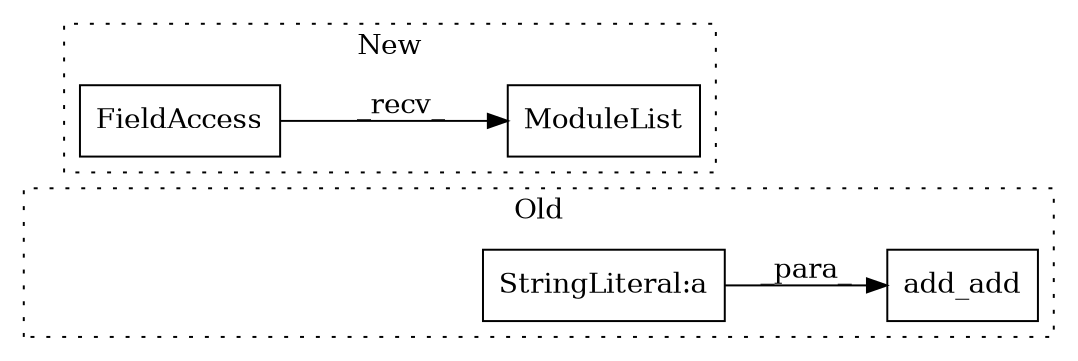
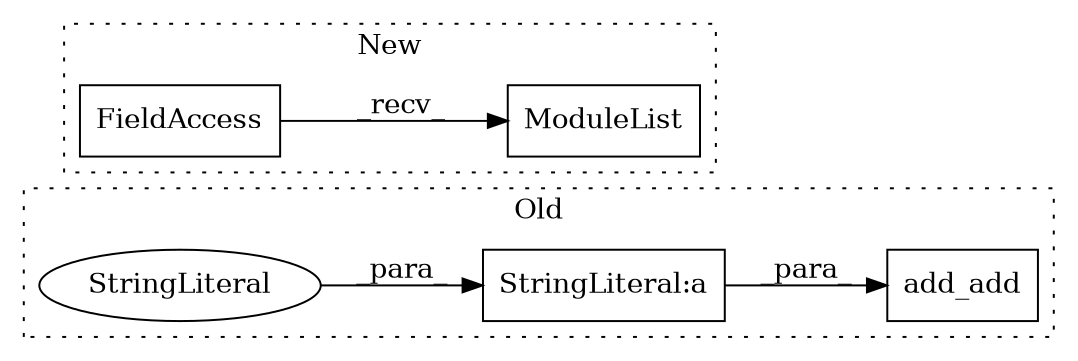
node "StringLiteral": added
